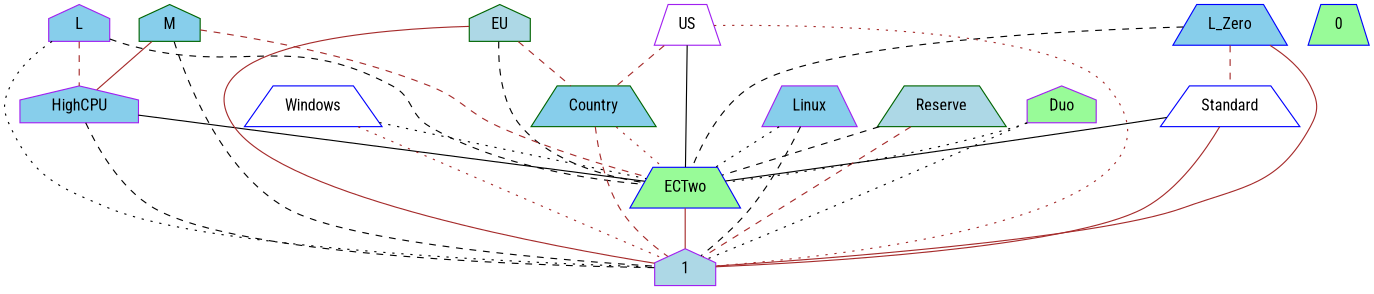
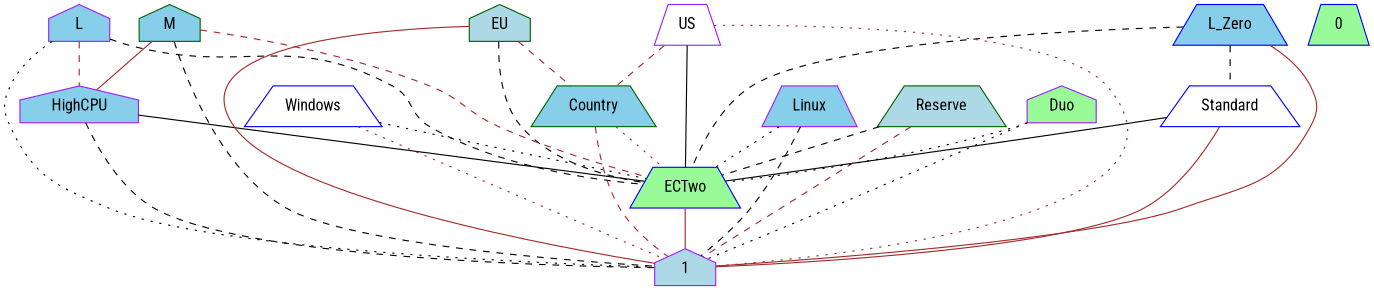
edge "L_Zero" -- "Standard": color brown -> black
